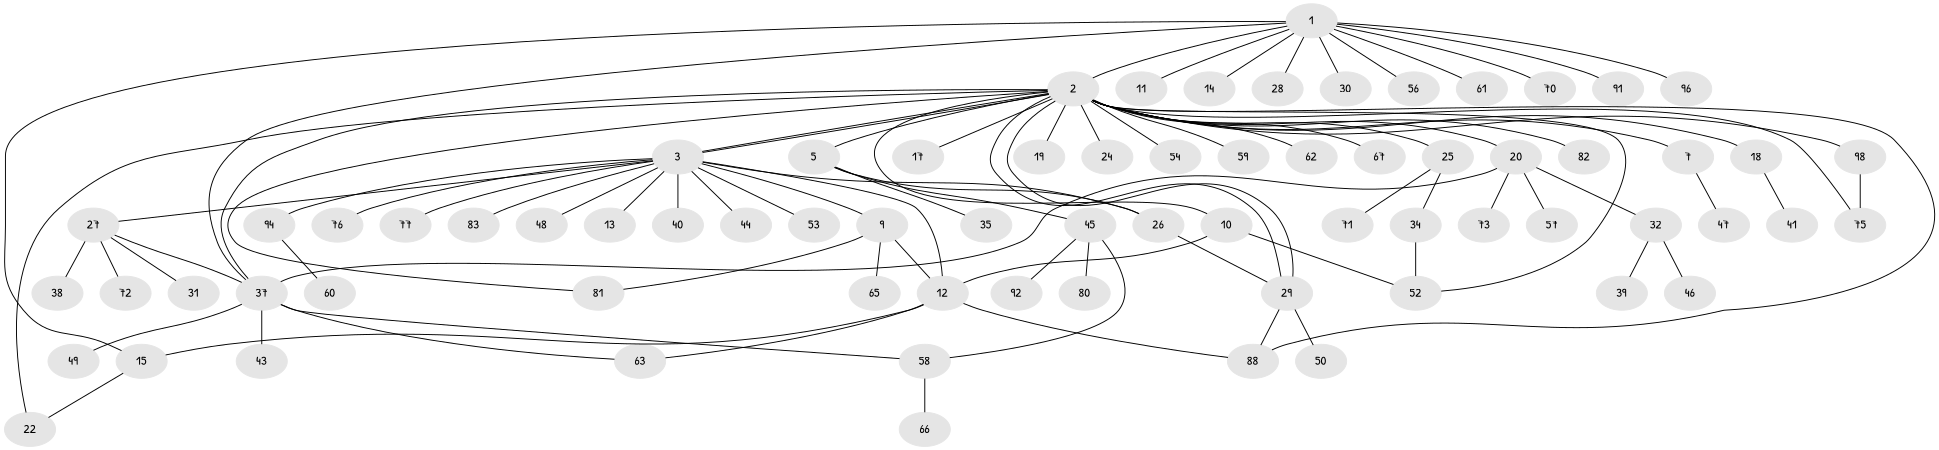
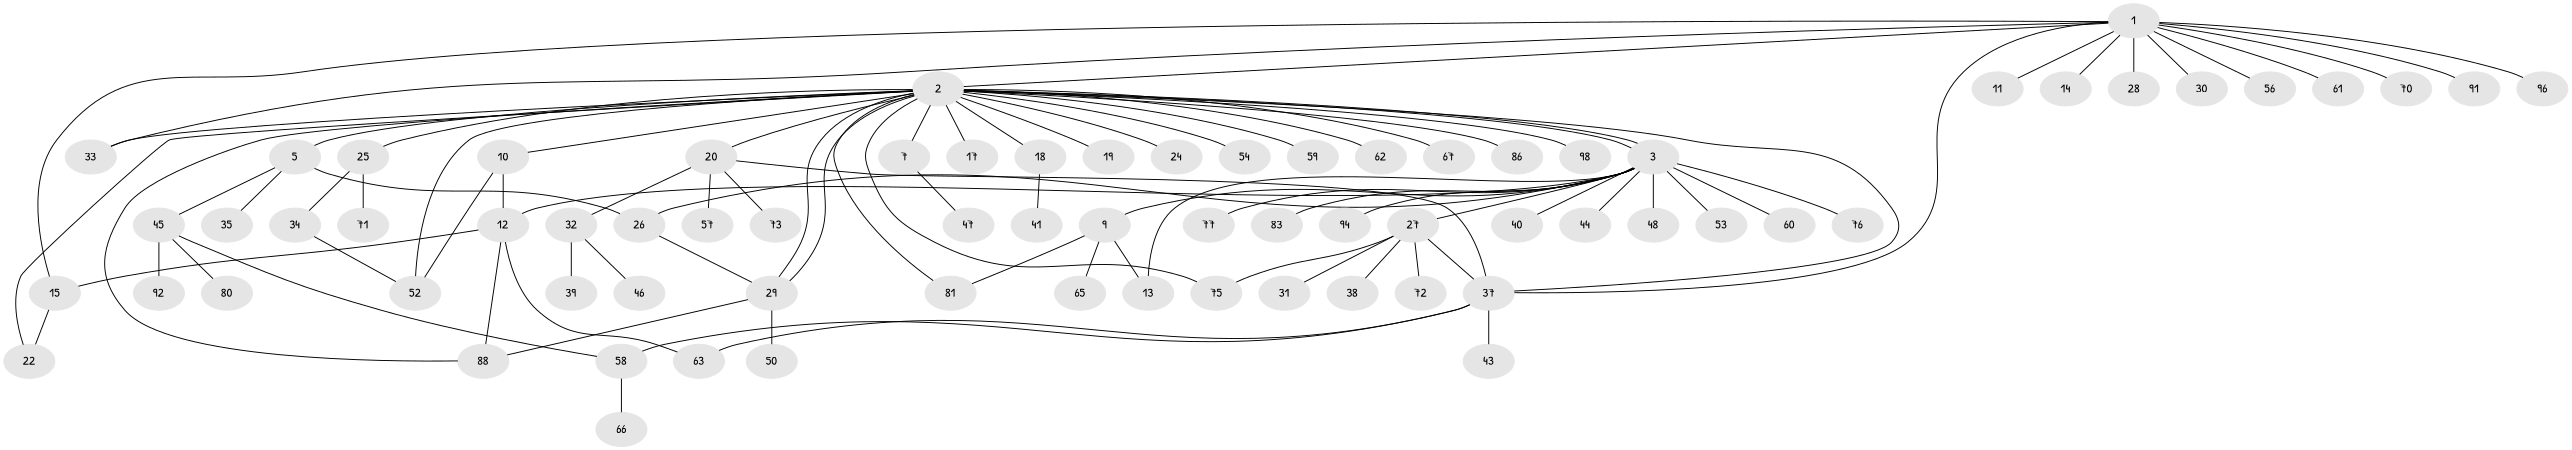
node "33": added
node "82": label "82" -> "86"
edge "98" -- "75": now "27" -- "75"
edge "94" -- "60": now "3" -- "60"
edge "9" -- "12": now "9" -- "13"
node "49": removed
